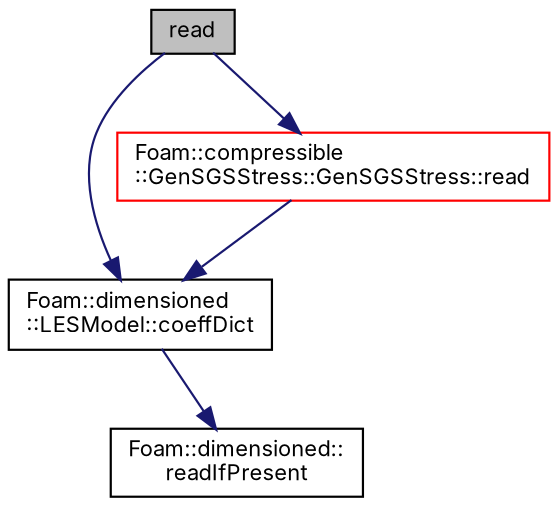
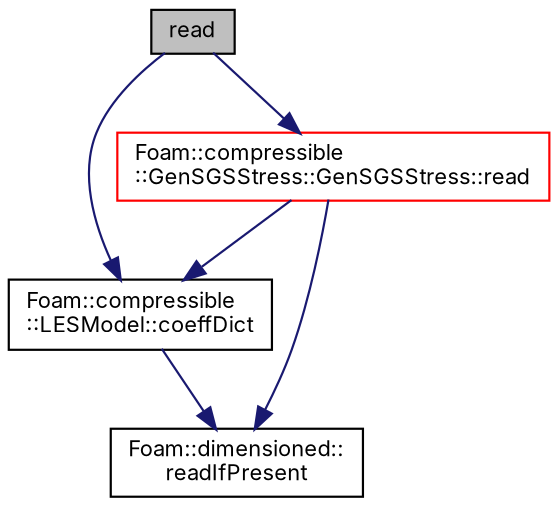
edge "Foam::compressible ::GenSGSStress::GenSGSStress::read" -> "Foam::dimensioned:: readIfPresent": added
node "Foam::dimensioned ::LESModel::coeffDict": label "Foam::dimensioned ::LESModel::coeffDict" -> "Foam::compressible ::LESModel::coeffDict"
